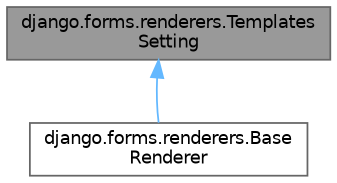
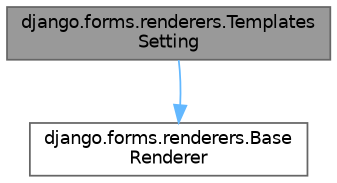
edge "django.forms.renderers.Base Renderer" -> "django.forms.renderers.Templates Setting": reversed
